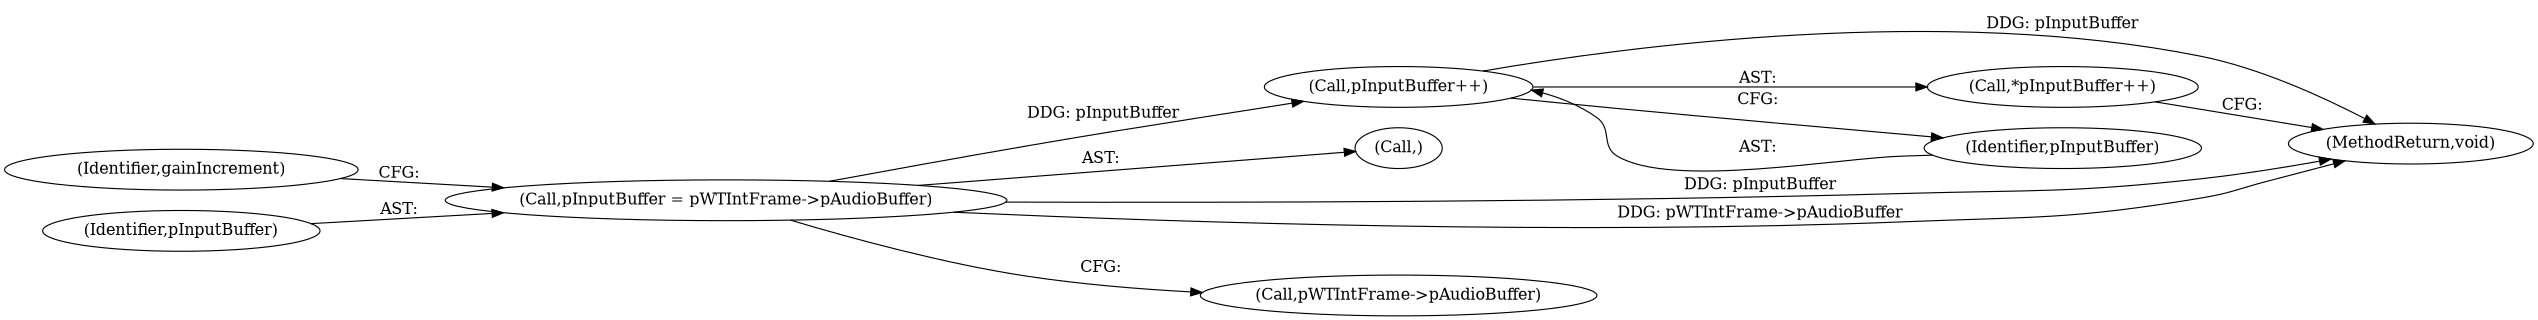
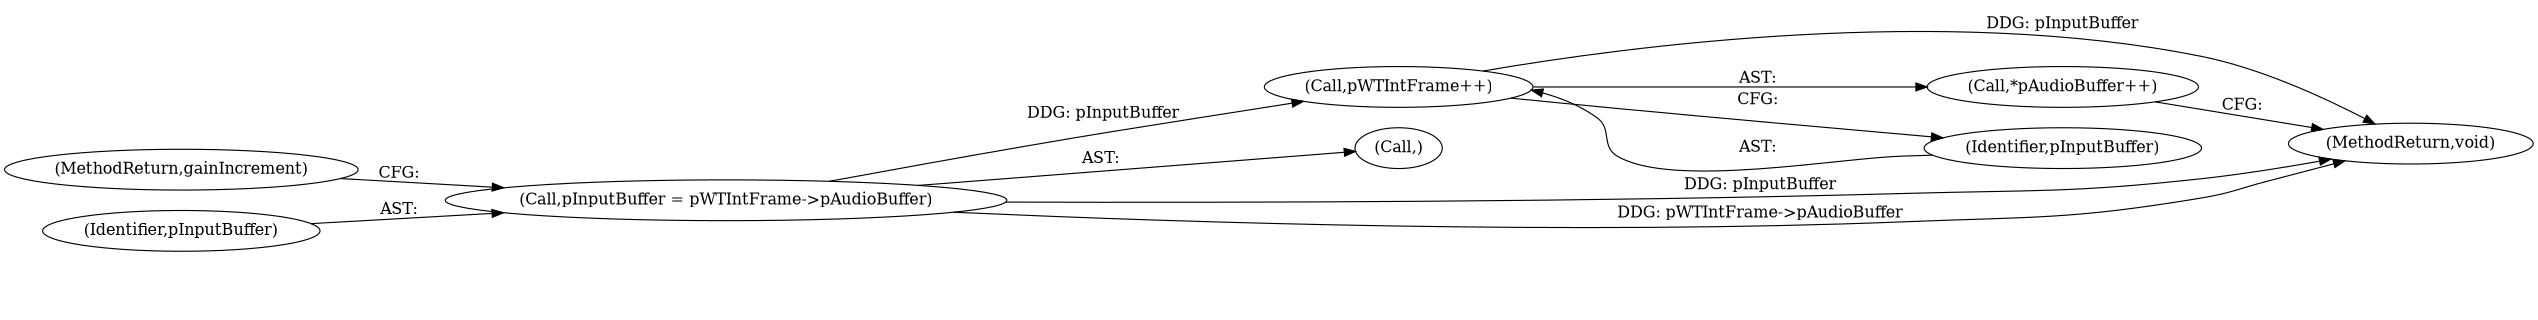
node "(Call,pInputBuffer++)": label "(Call,pInputBuffer++)" -> "(Call,pWTIntFrame++)"
node "(Call,*pInputBuffer++)": label "(Call,*pInputBuffer++)" -> "(Call,*pAudioBuffer++)"
node "(Identifier,gainIncrement)": label "(Identifier,gainIncrement)" -> "(MethodReturn,gainIncrement)"
node "(Call,pWTIntFrame->pAudioBuffer)": removed
